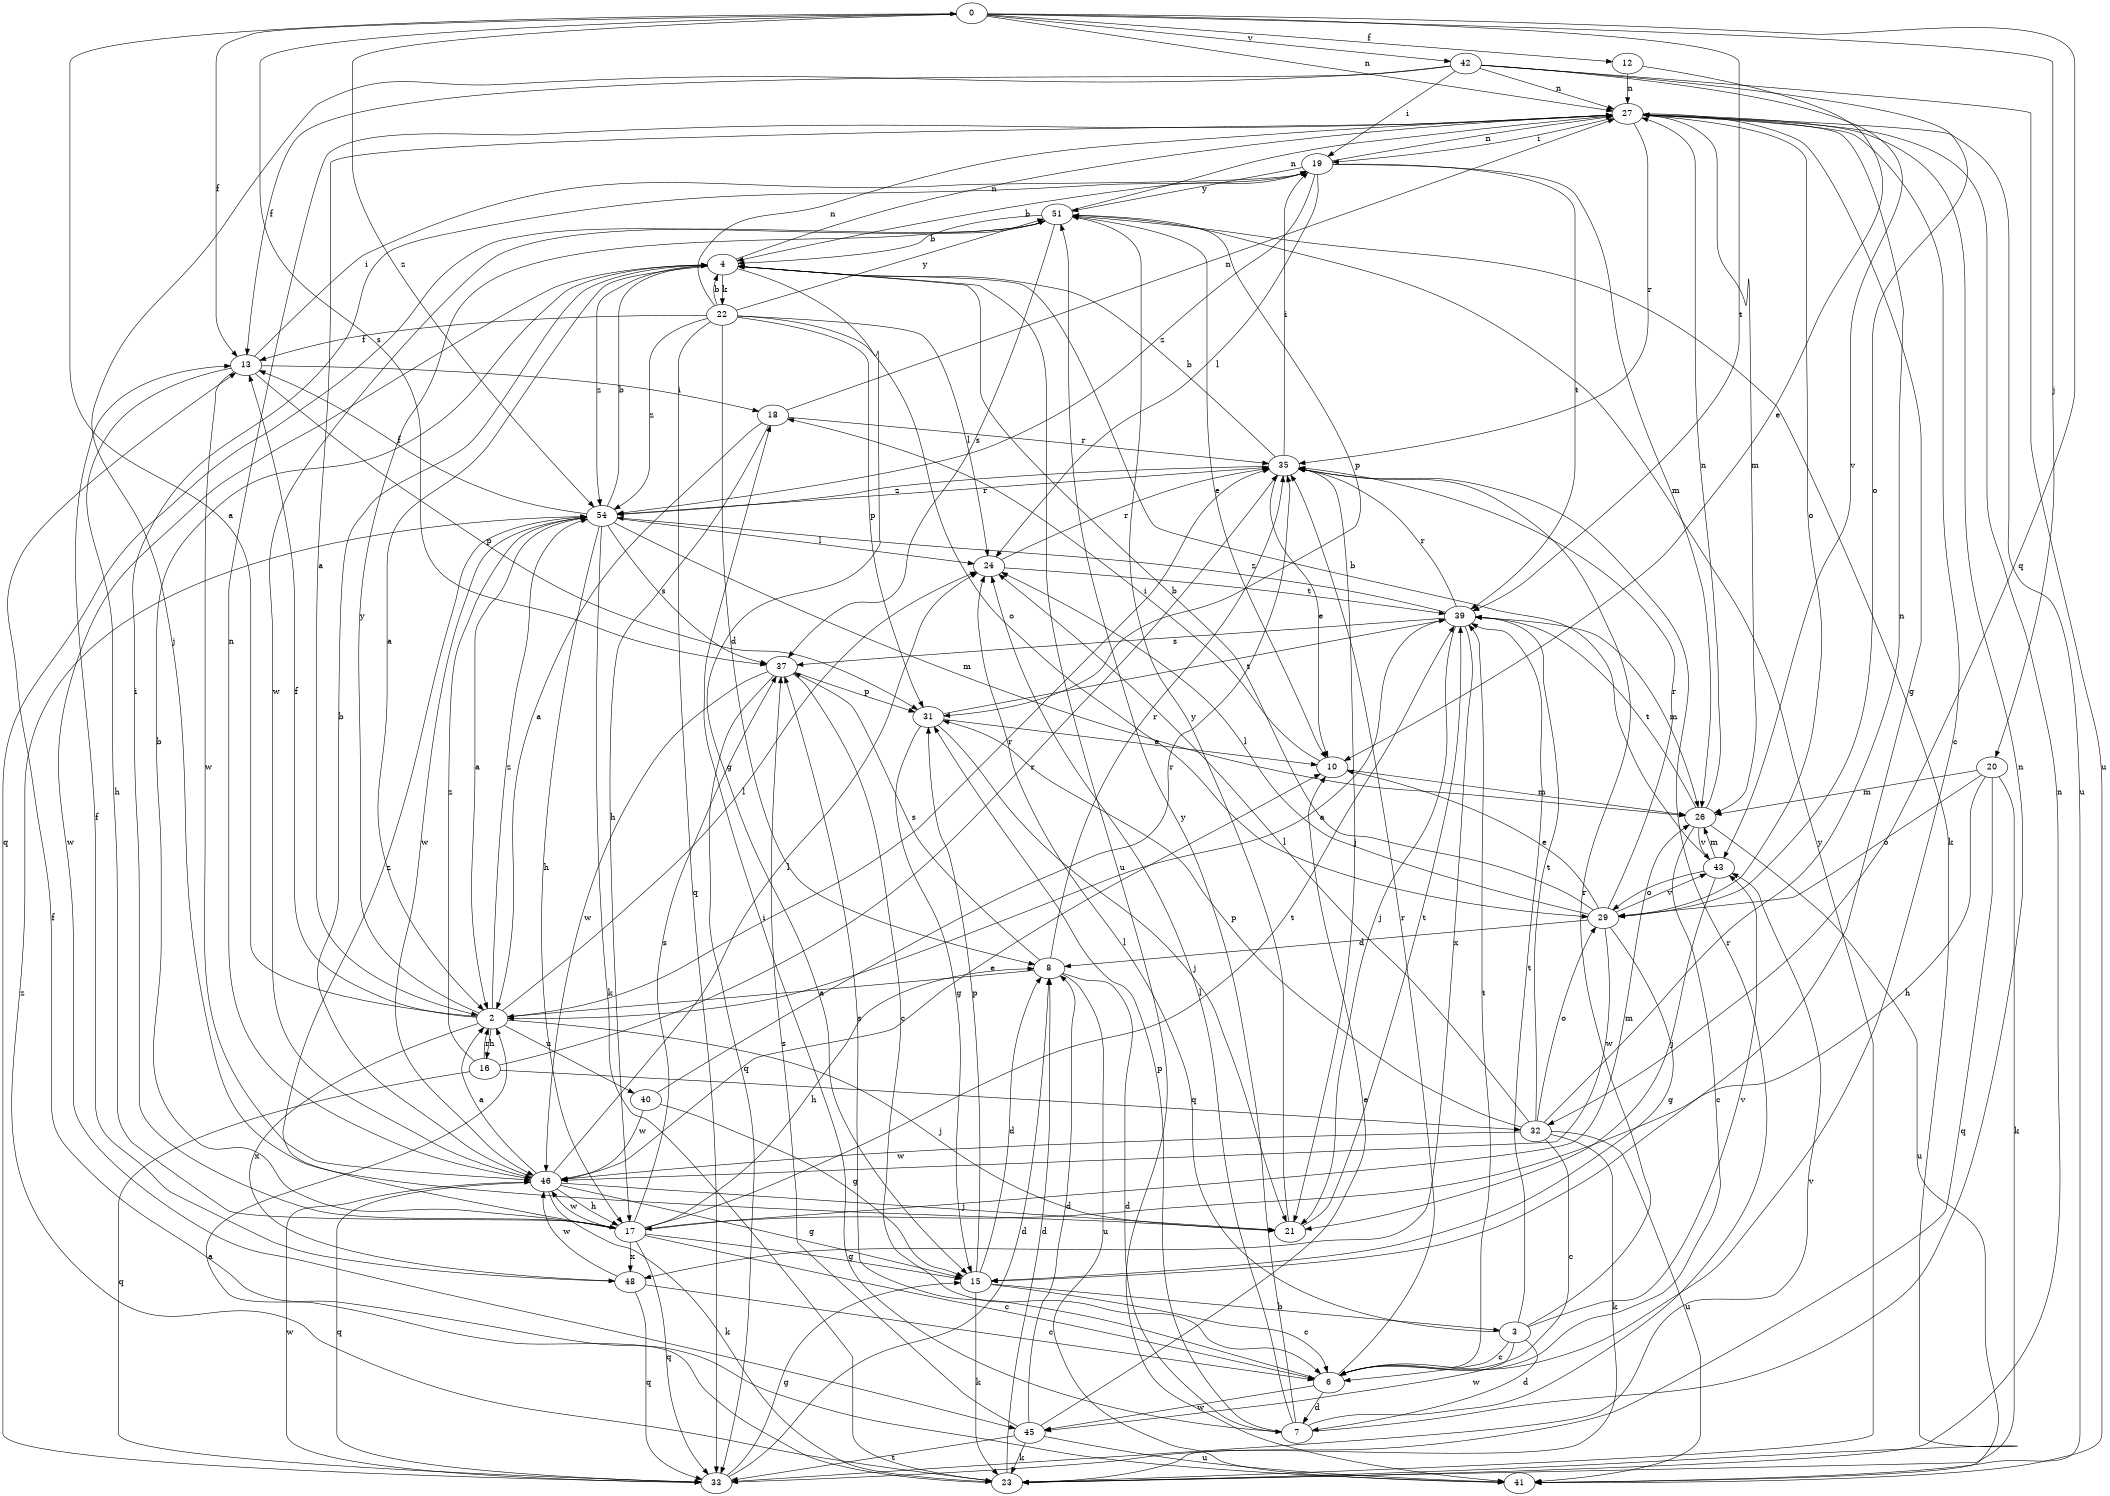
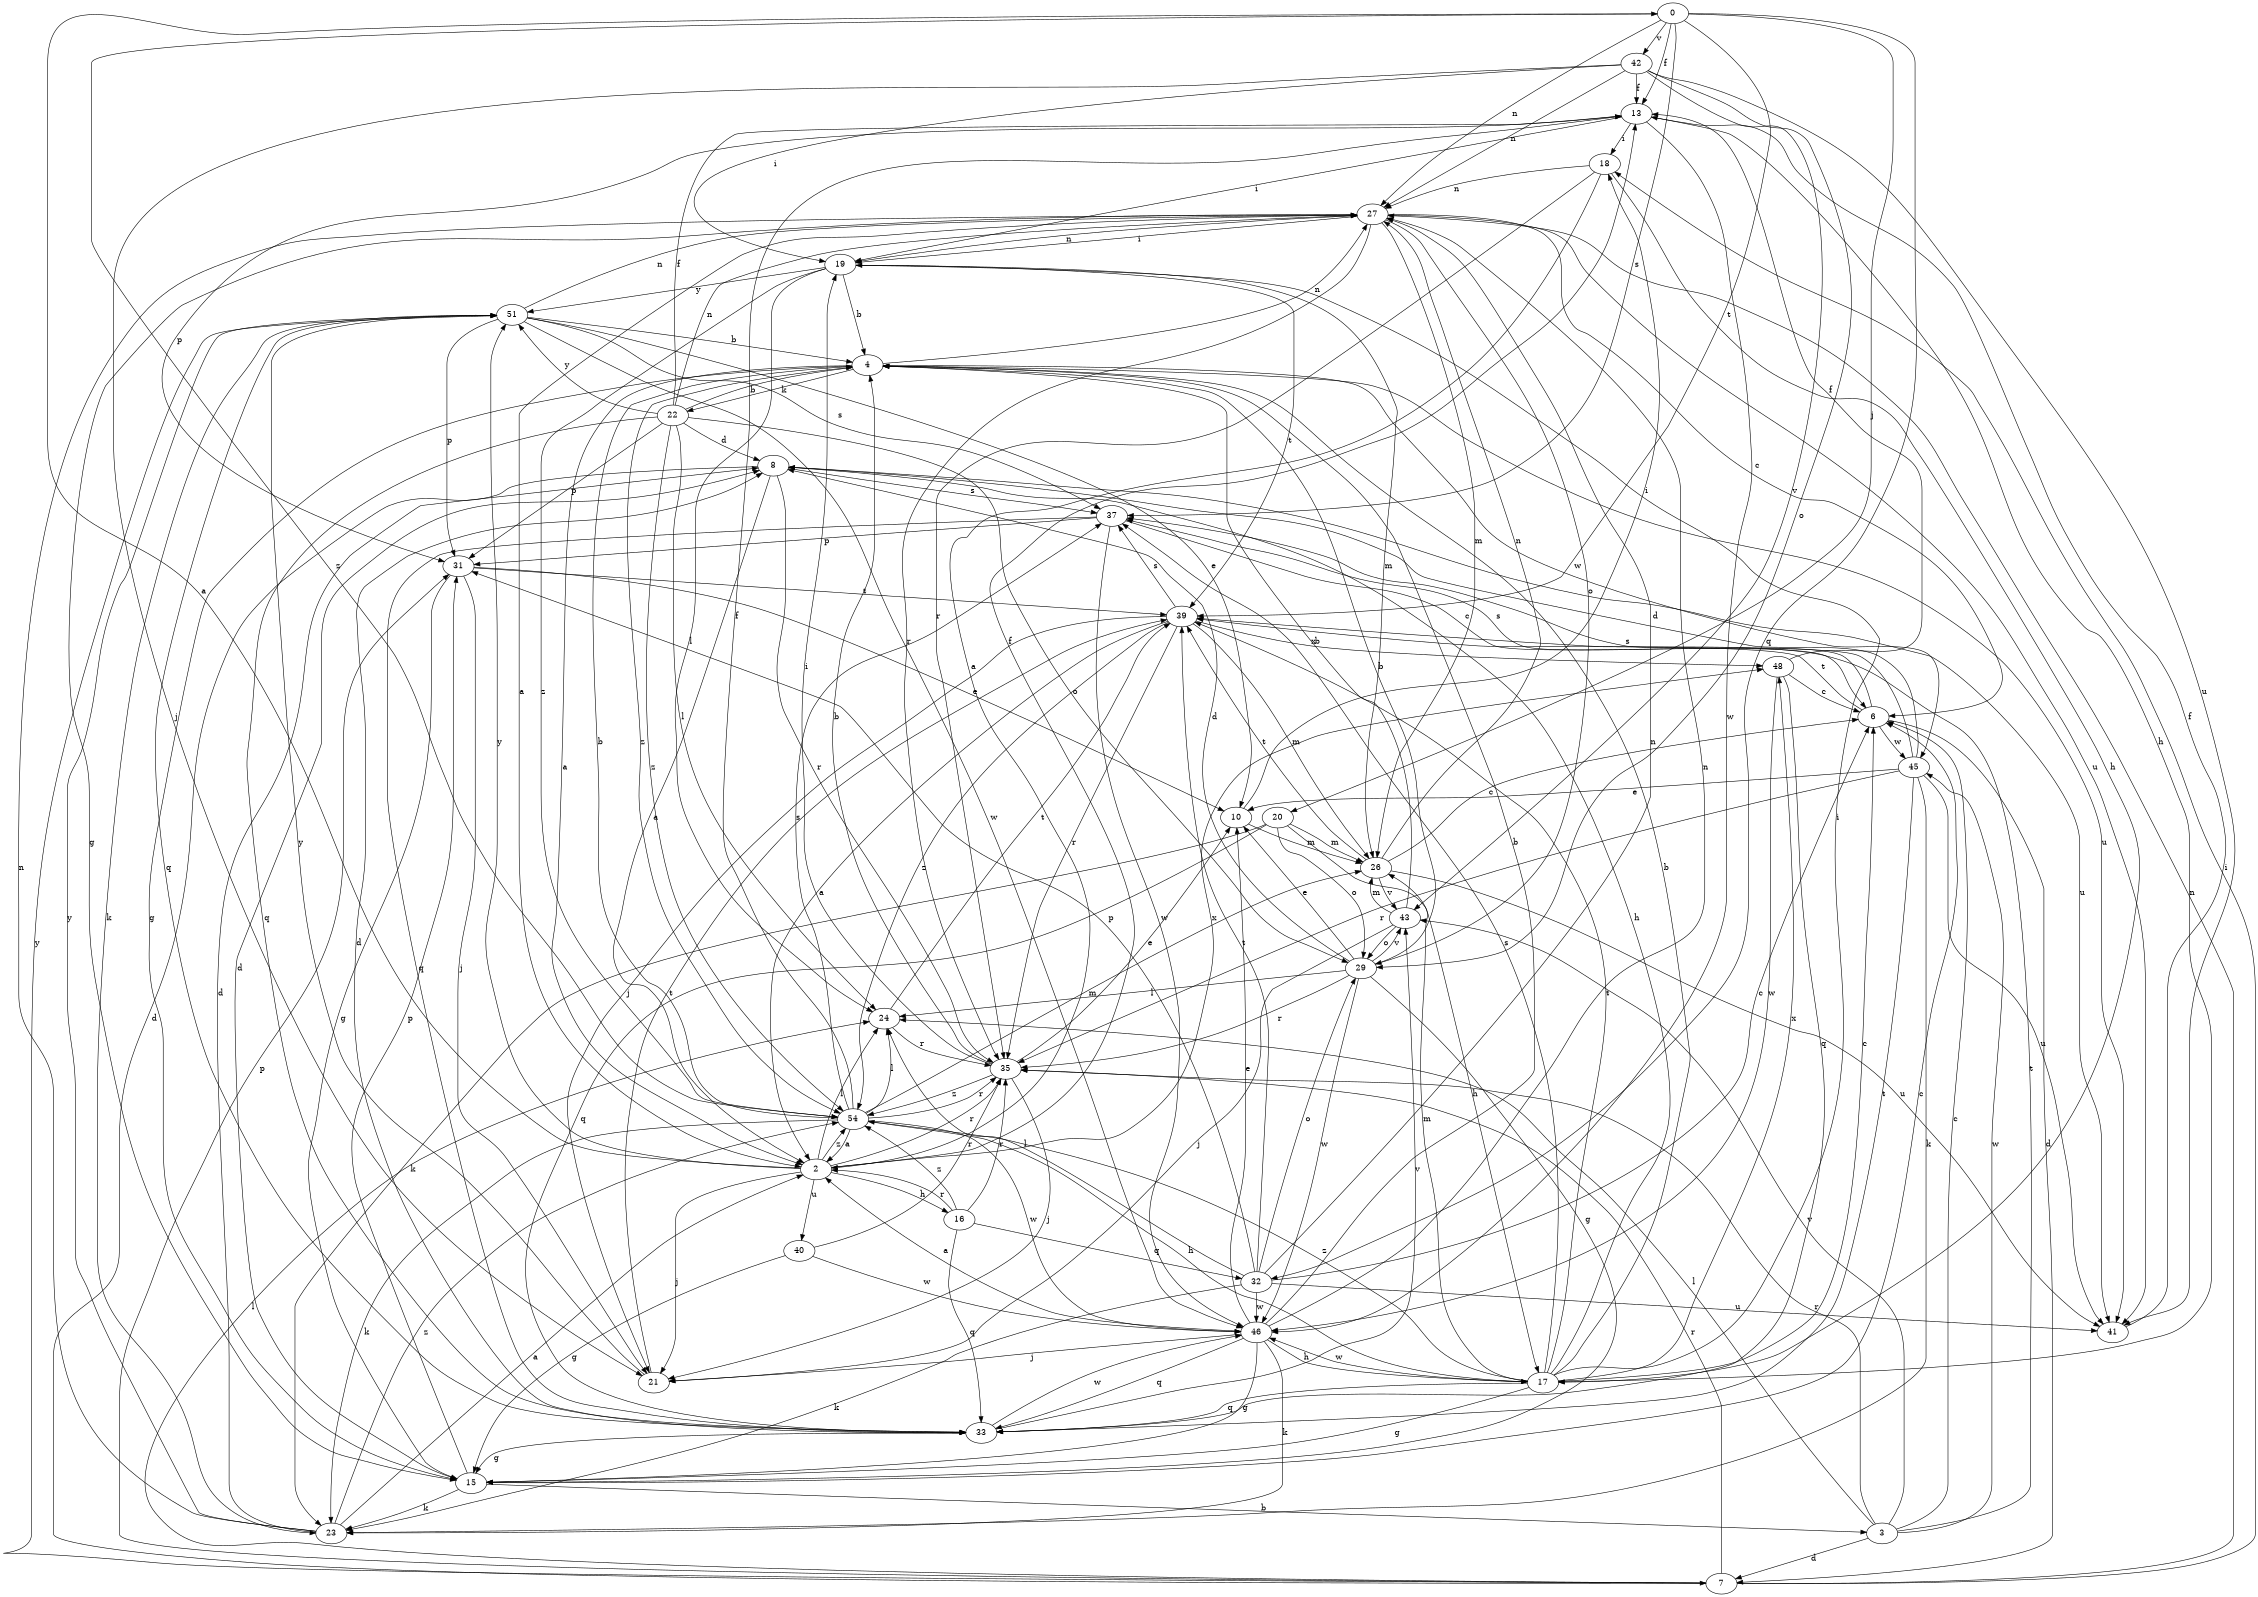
node "12": removed
edge "46" -> "24": removed, label "l"
edge "6" -> "35": now "45" -> "35"
